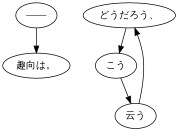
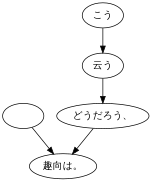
edge "どうだろう、" -> "こう": now "どうだろう、" -> "趣向は。"
